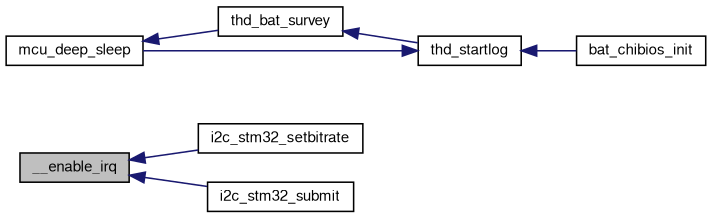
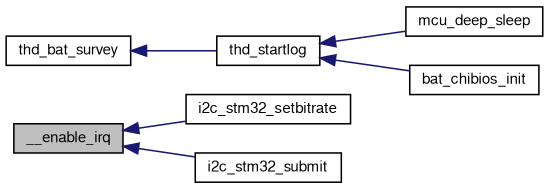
edge "thd_bat_survey" -> "mcu_deep_sleep": removed
